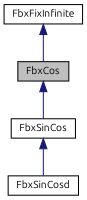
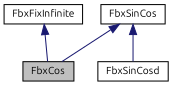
edge "FbxSinCos" -> "FbxCos": reversed
